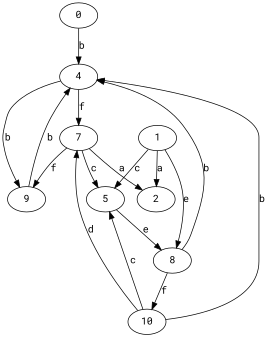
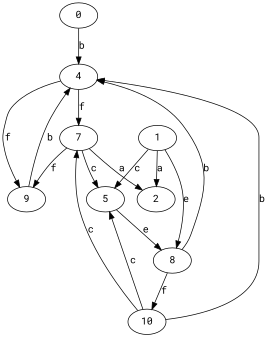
edge "4" -> "9": label "b" -> "f"
edge "10" -> "7": label "d" -> "c"
